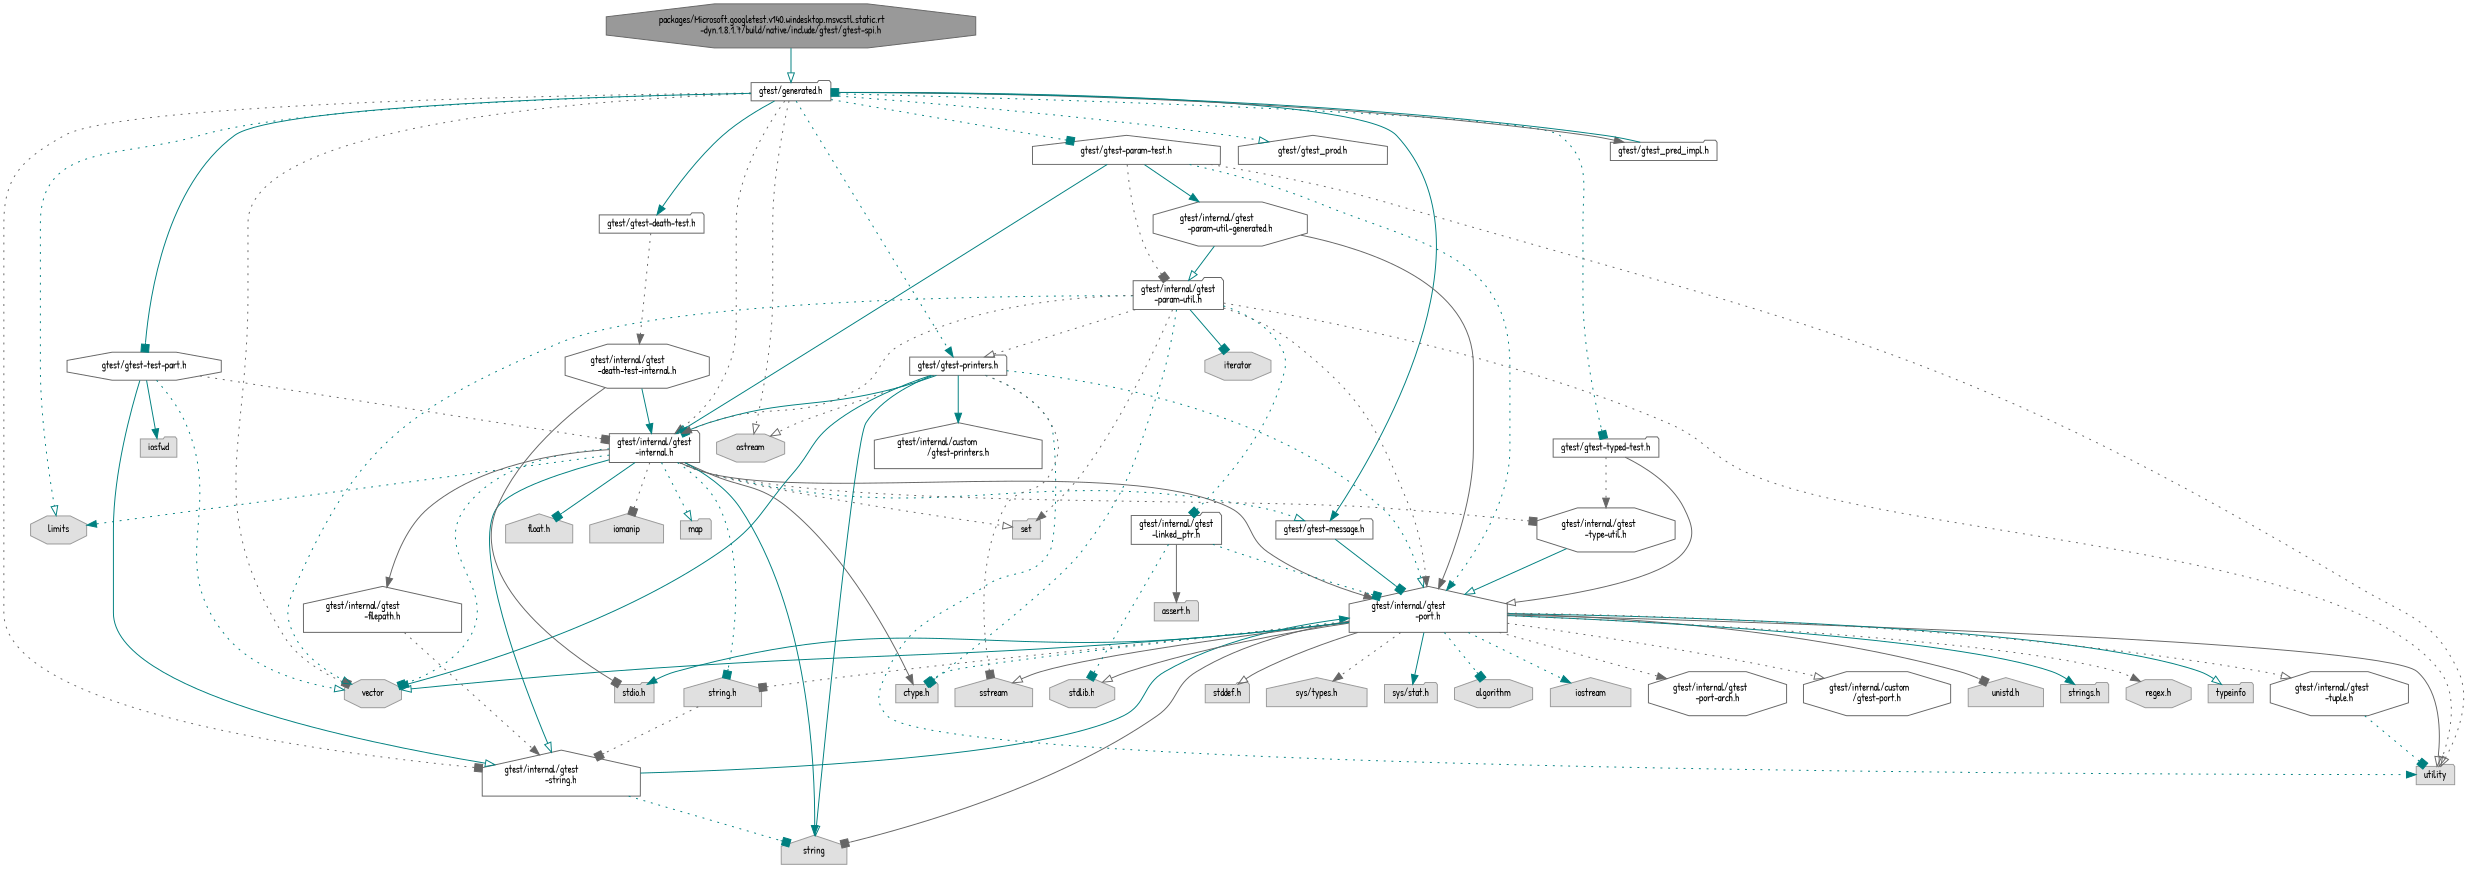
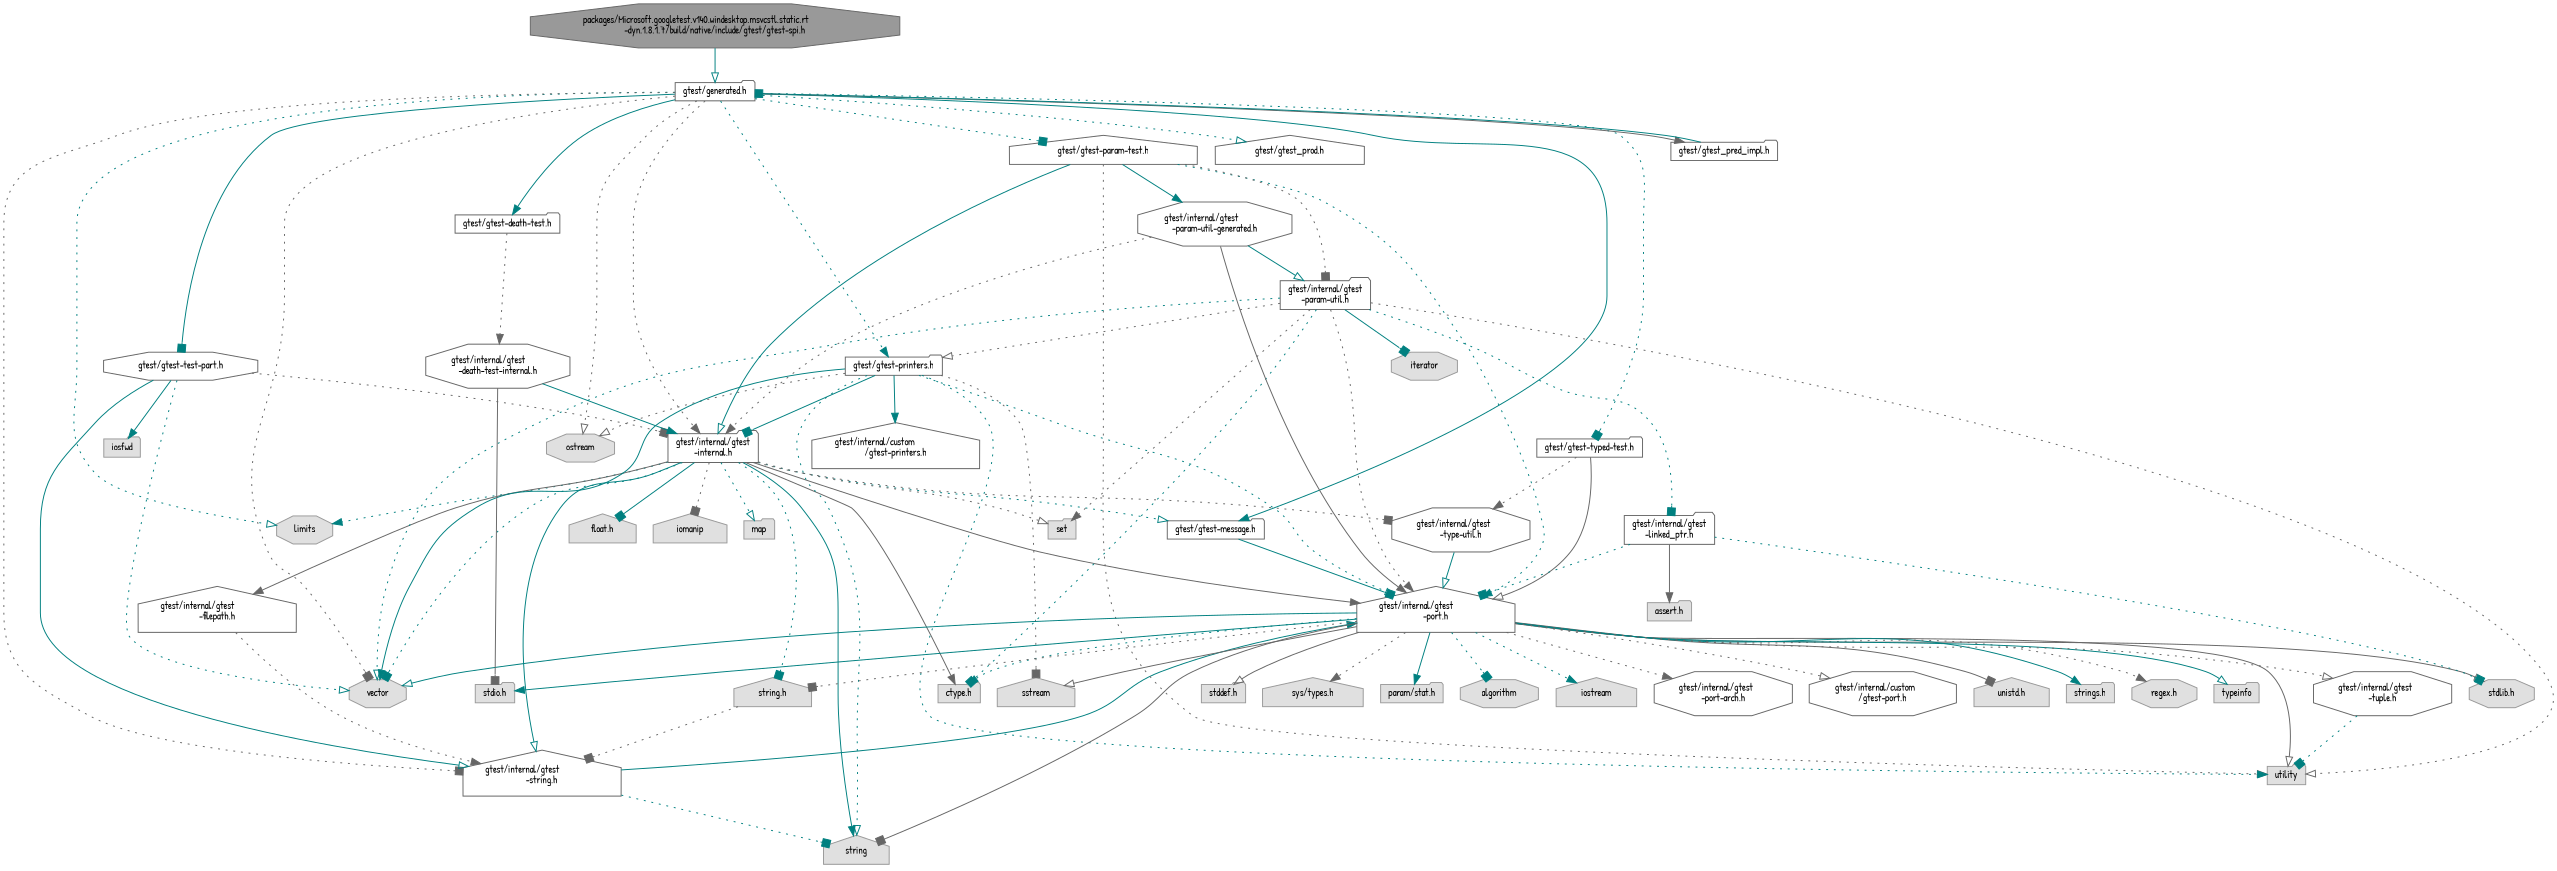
edge "gtest/internal/gtest -param-util.h" -> "gtest/internal/gtest -internal.h": now "gtest/internal/gtest -param-util-generated.h" -> "gtest/internal/gtest -internal.h"
edge "gtest/gtest-printers.h" -> "string": style solid -> dotted
edge "gtest/internal/gtest -port.h" -> "ctype.h": arrowhead box -> normal
node "sys/stat.h": label "sys/stat.h" -> "param/stat.h"
